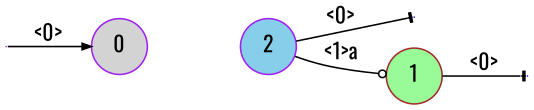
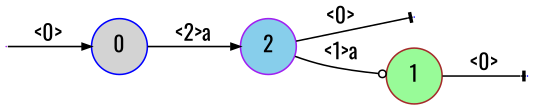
node "0": color purple -> blue
edge "0" -> "2": added, label "<2>a"
